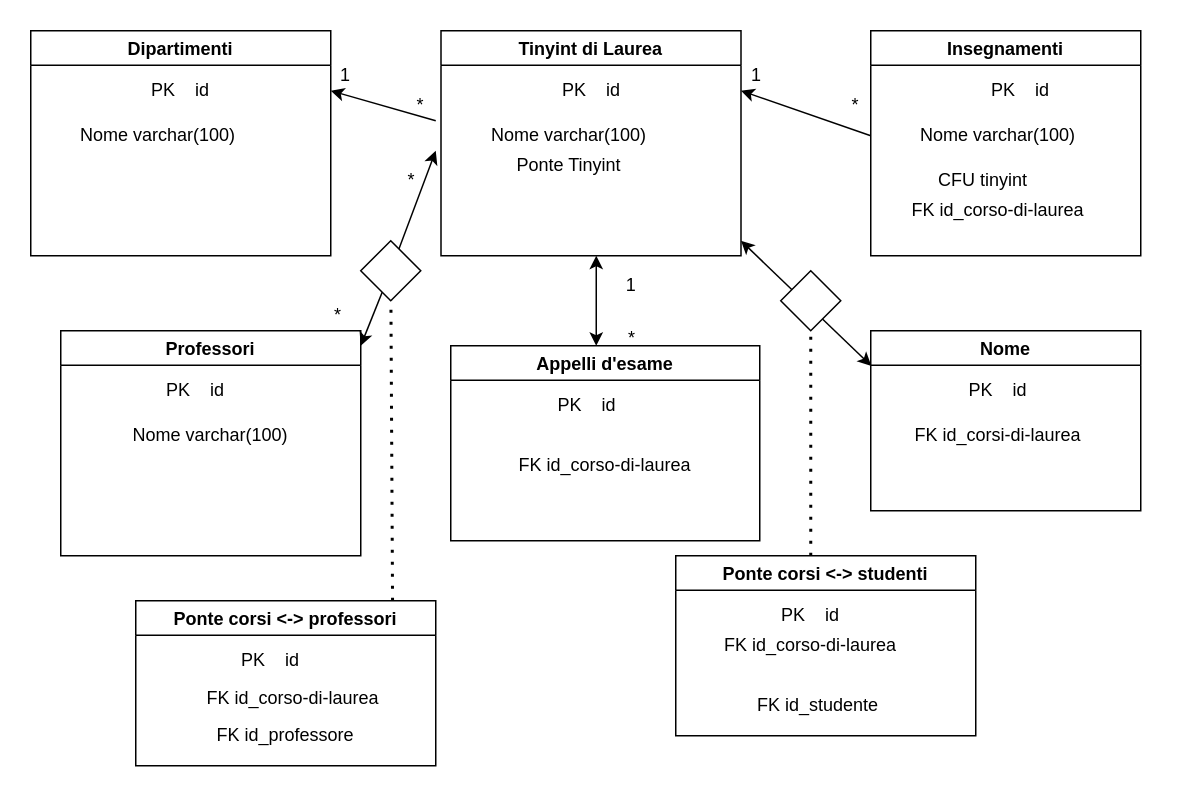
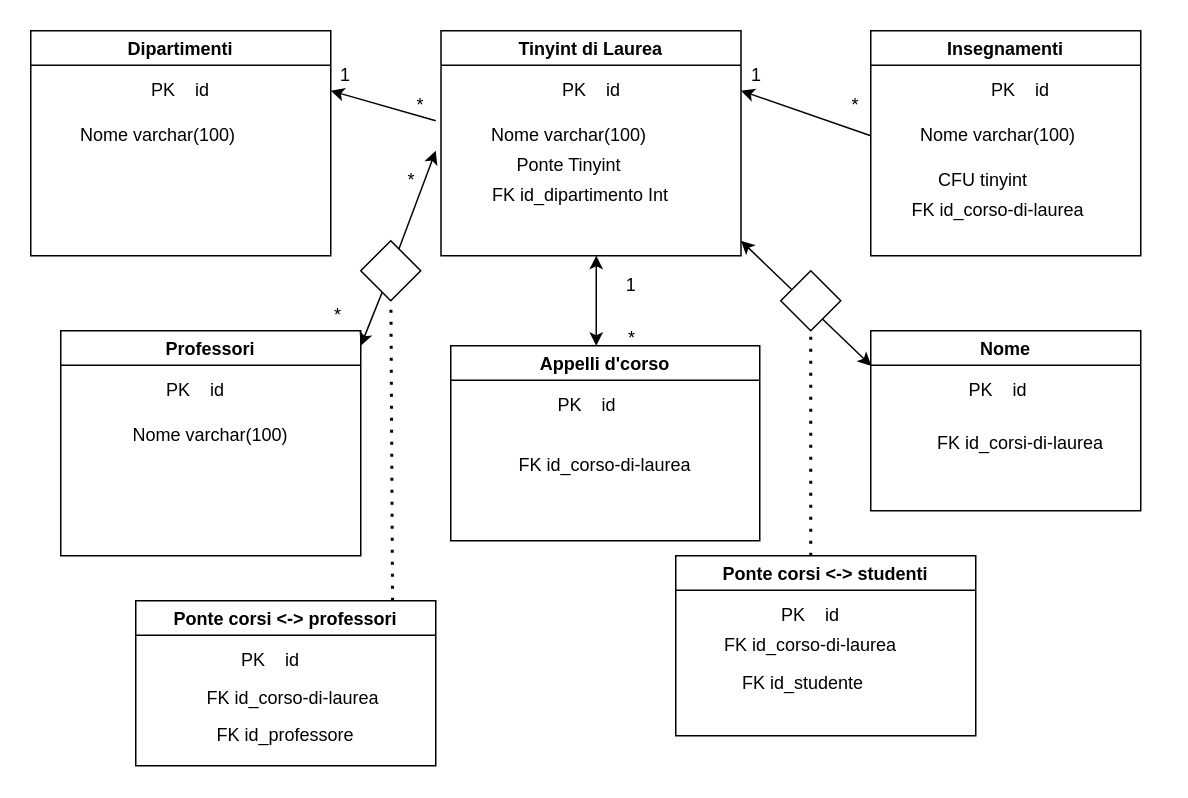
node "FK id_dipartimento Int": added
node "Appelli d'esame": label "Appelli d'esame" -> "Appelli d'corso"
node "FK id_corsi-di-laurea": moved (998, 436) -> (1021, 443)
node "FK id_studente": moved (818, 706) -> (803, 683)
